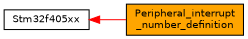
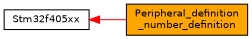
node "Peripheral_interrupt _number_definition": label "Peripheral_interrupt _number_definition" -> "Peripheral_definition _number_definition"
